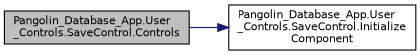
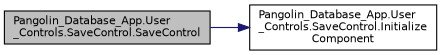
node "Pangolin_Database_App.User _Controls.SaveControl.Controls": label "Pangolin_Database_App.User _Controls.SaveControl.Controls" -> "Pangolin_Database_App.User _Controls.SaveControl.SaveControl"
